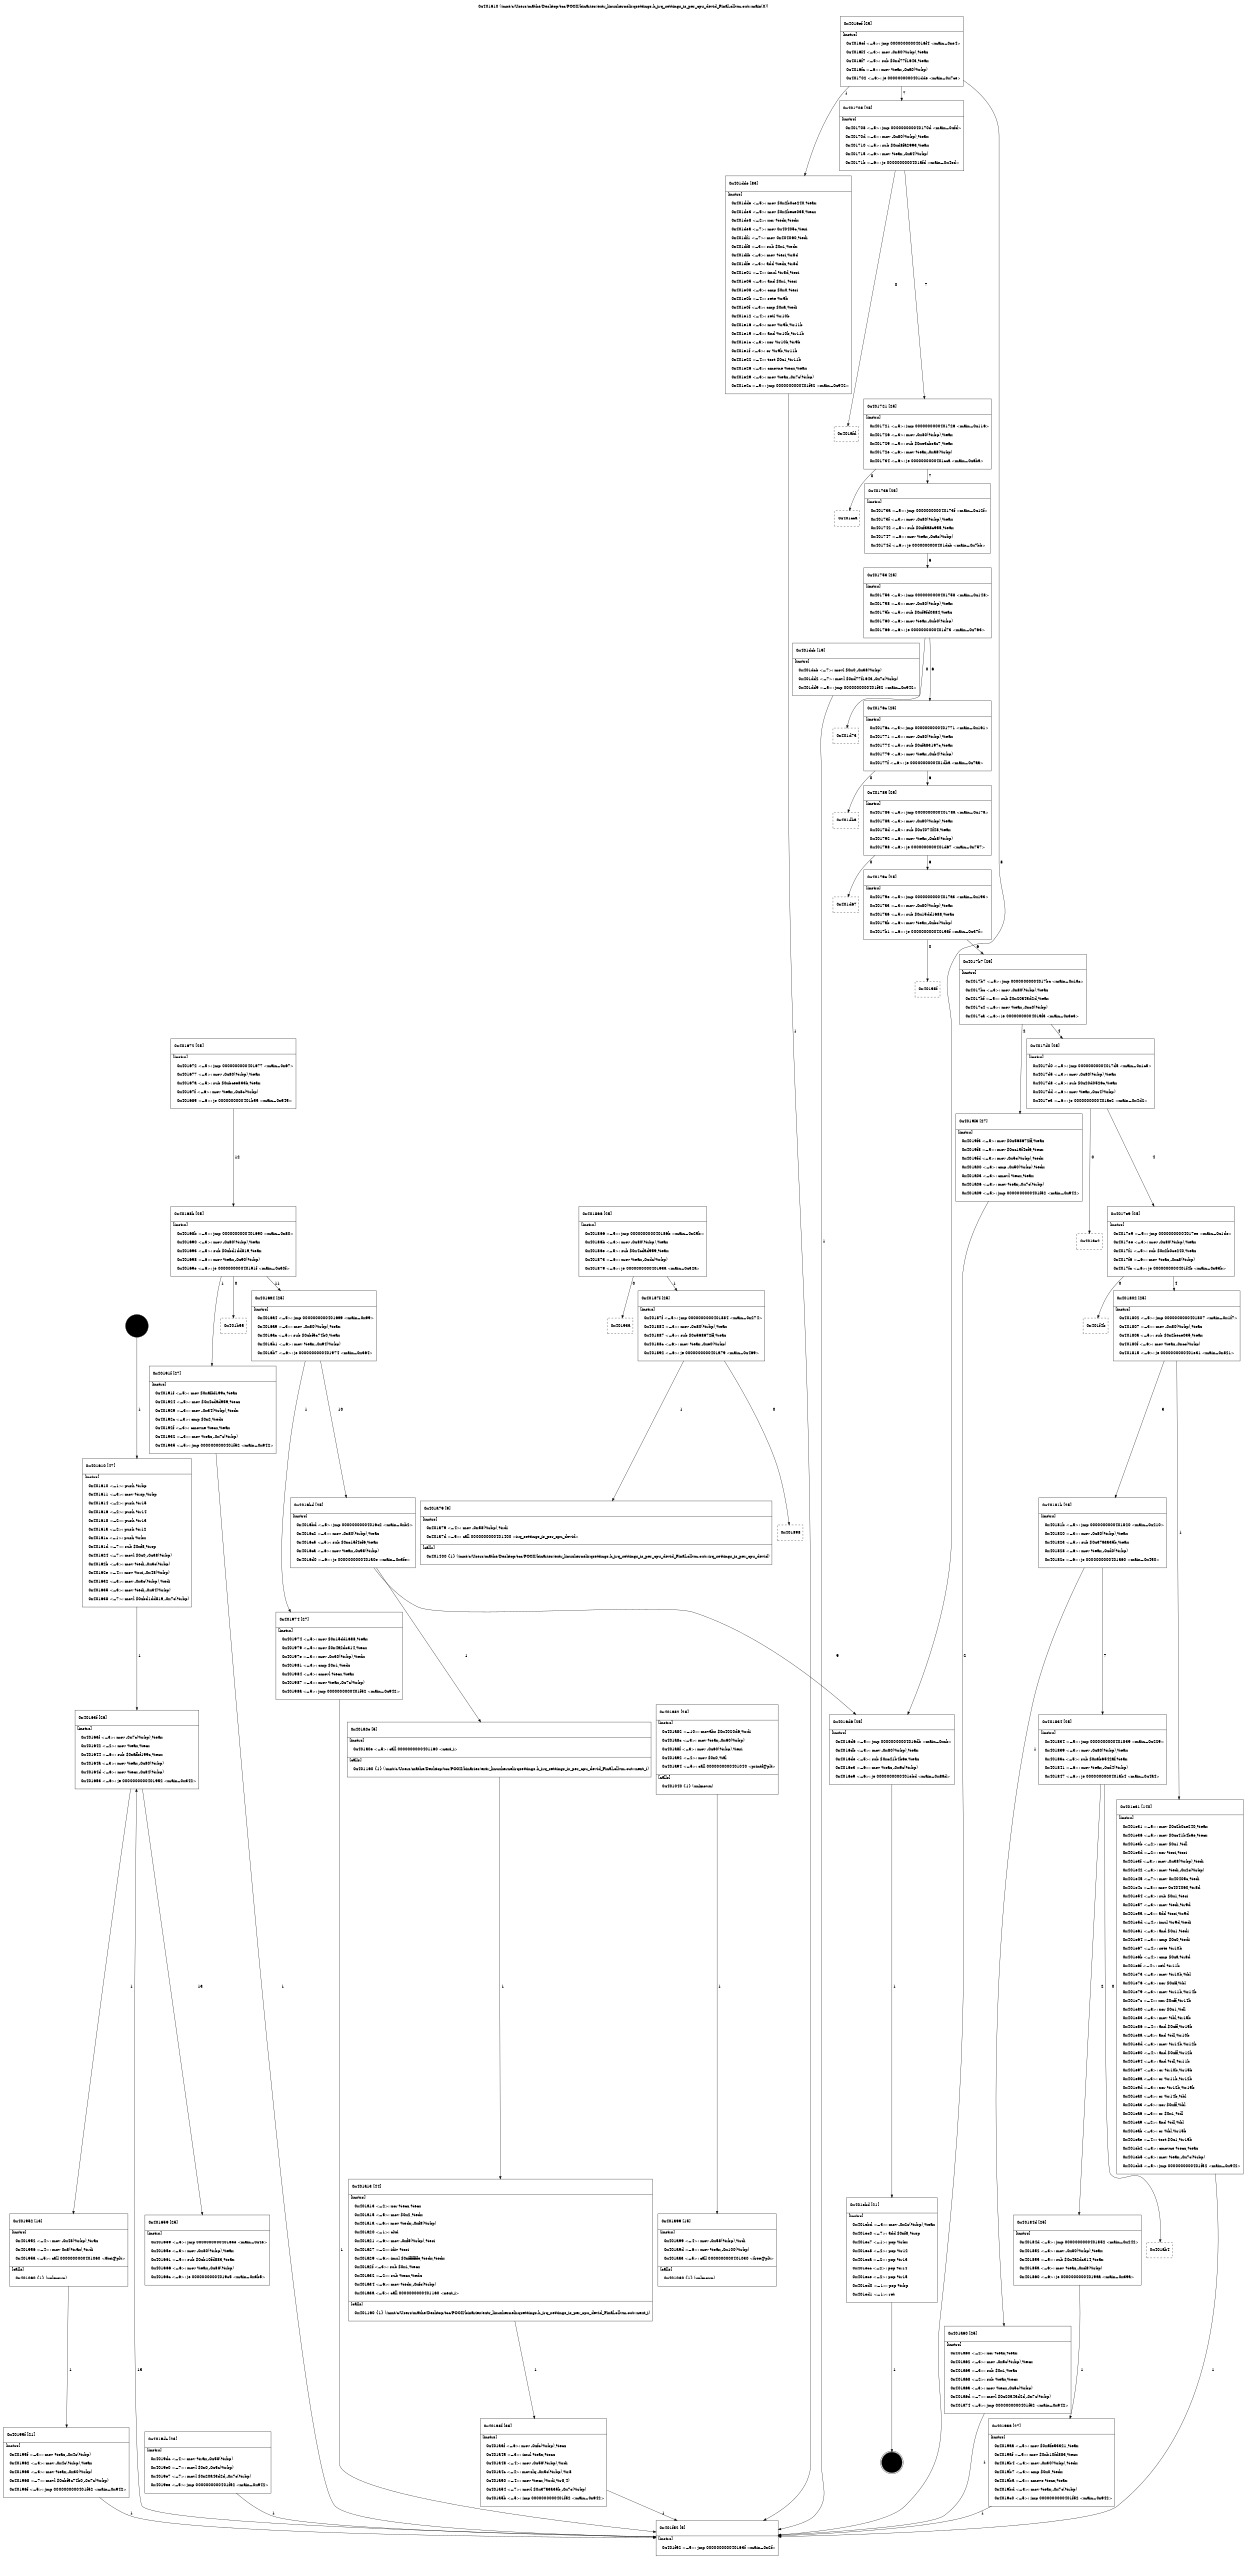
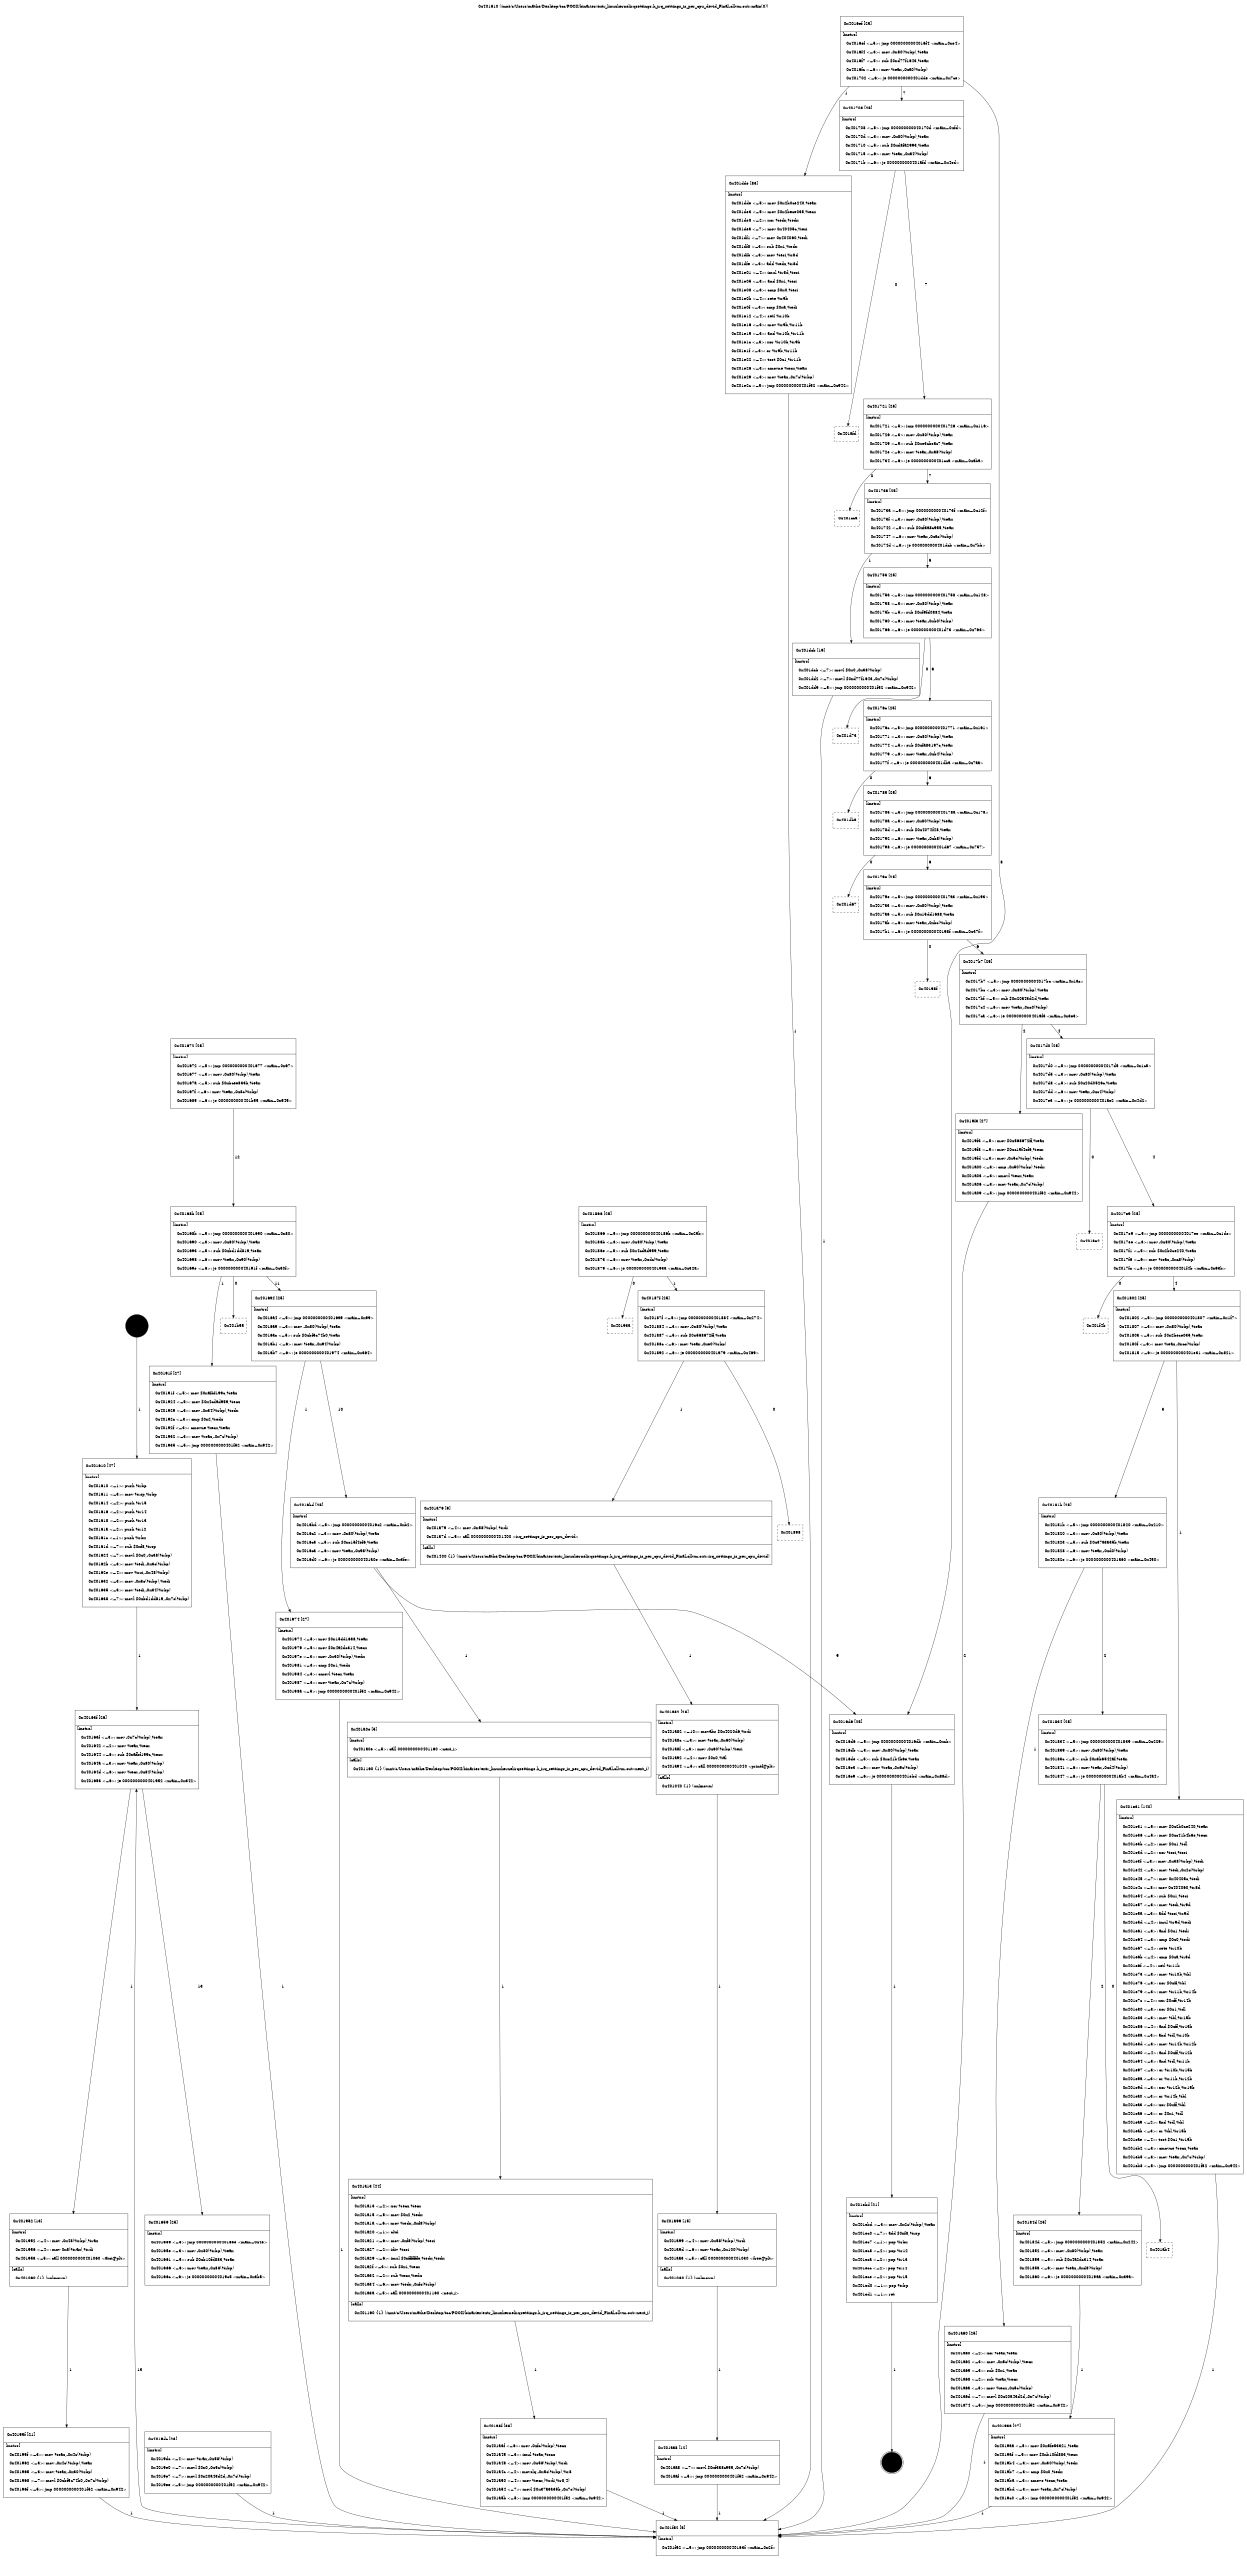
edge "0x40173a [25]" -> "0x401dcb [19]": added, label "1"
edge "0x401a79 [9]" -> "0x401a82 [23]": added, label "1"
edge "0x40181b [25]" -> "0x401834 [25]": label " 7" -> " 2"
node "0x401aa8 [12]": added
